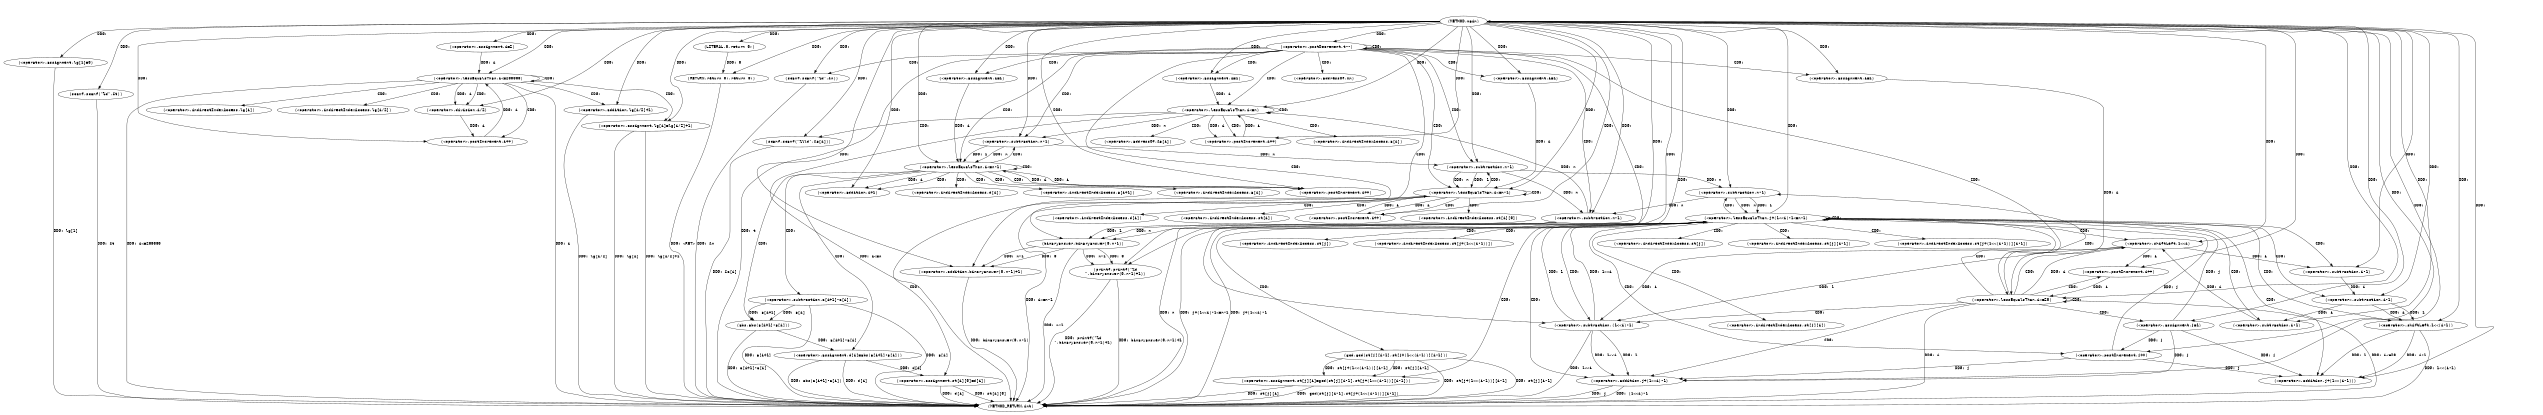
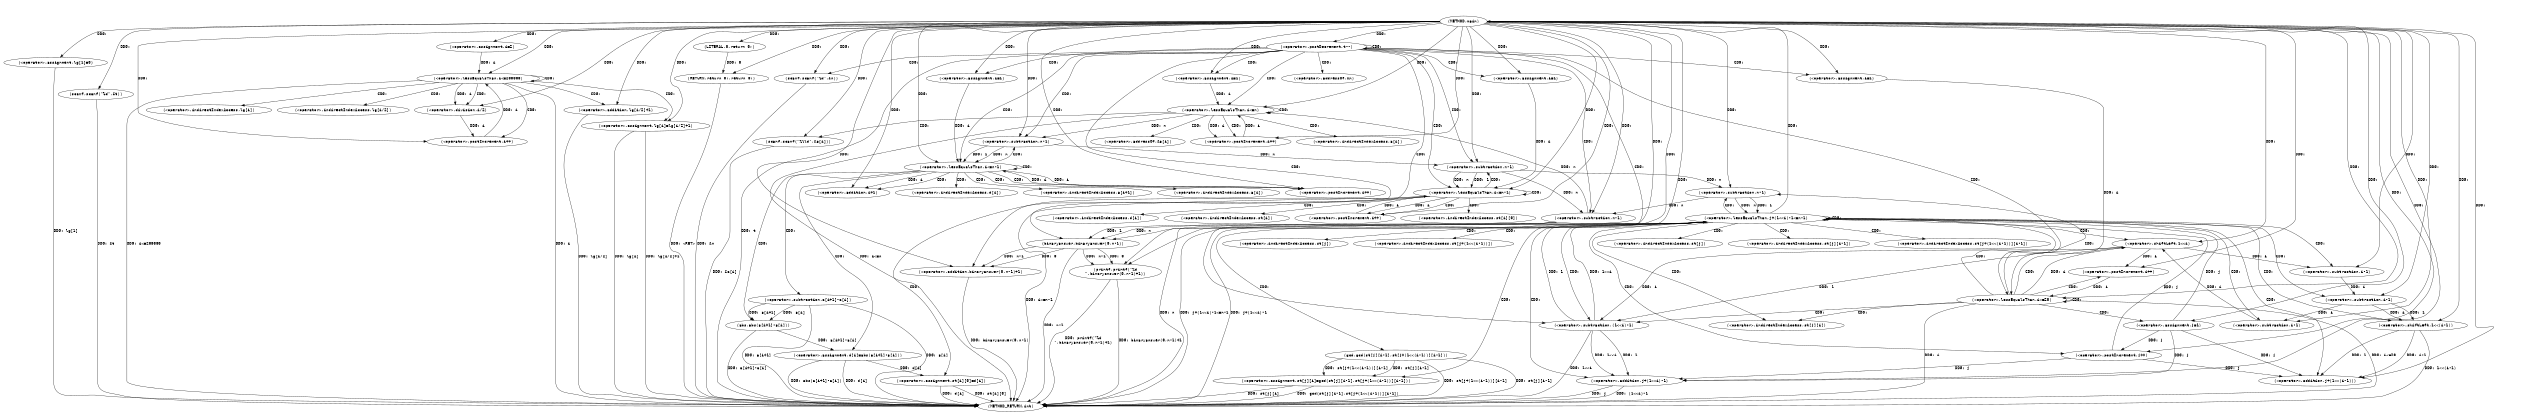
edge "(<operator>.lessEqualsThan,i<=20)" -> "(<operator>.addition,j+(1<<i)-1)": now "(<operator>.lessEqualsThan,i<=20)" -> "(<operator>.indirectIndexAccess,st[j][i])"
